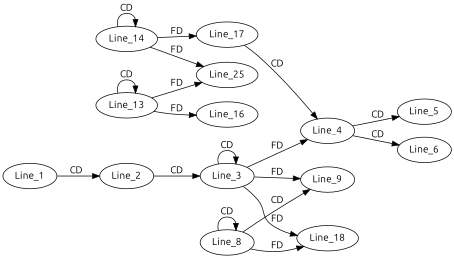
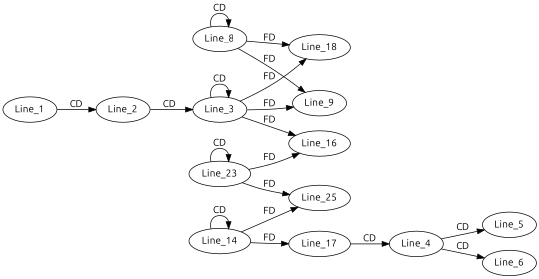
node "Line_13": label "Line_13" -> "Line_23"
edge "Line_3" -> "Line_4": now "Line_3" -> "Line_16"
edge "Line_8" -> "Line_9": label "CD" -> "FD"
